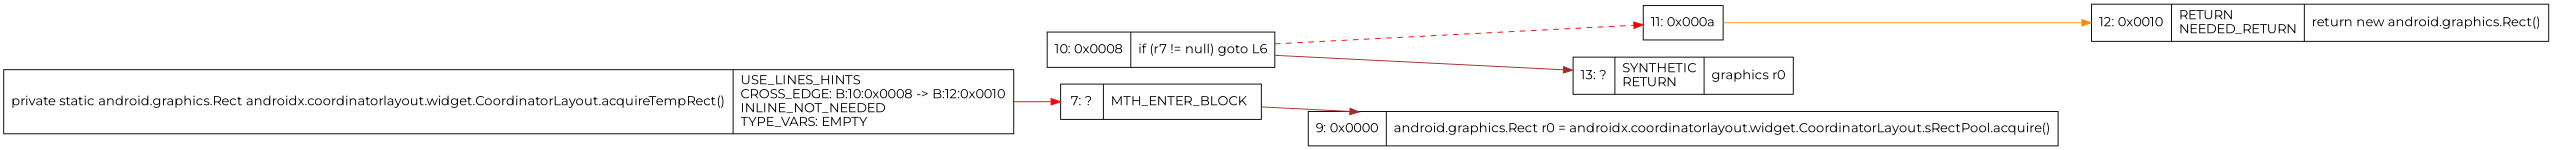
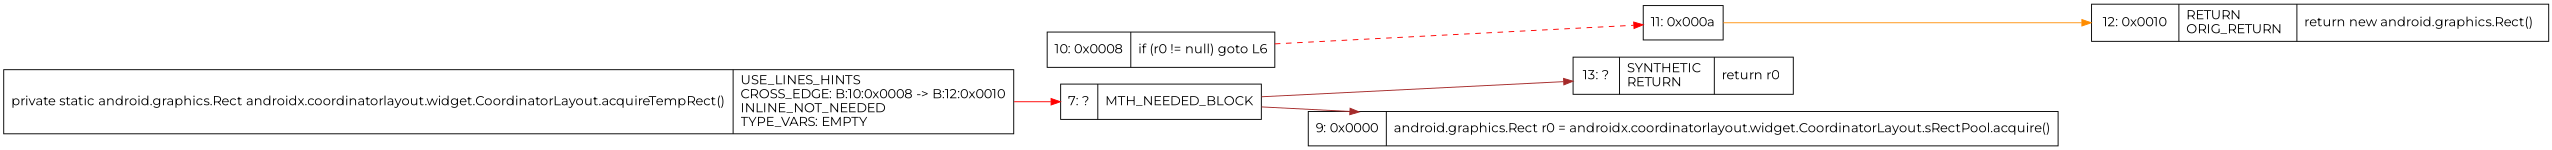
node "12: 0x0010": text "NEEDED_RETURN" -> "ORIG_RETURN"
node "10: 0x0008": text "if (r7 != null) goto L6" -> "if (r0 != null) goto L6"
edge "10: 0x0008" -> "13: ?": now "7: ?" -> "13: ?"
node "13: ?": text "graphics r0" -> "return r0"
node "7: ?": text "MTH_ENTER_BLOCK" -> "MTH_NEEDED_BLOCK"
